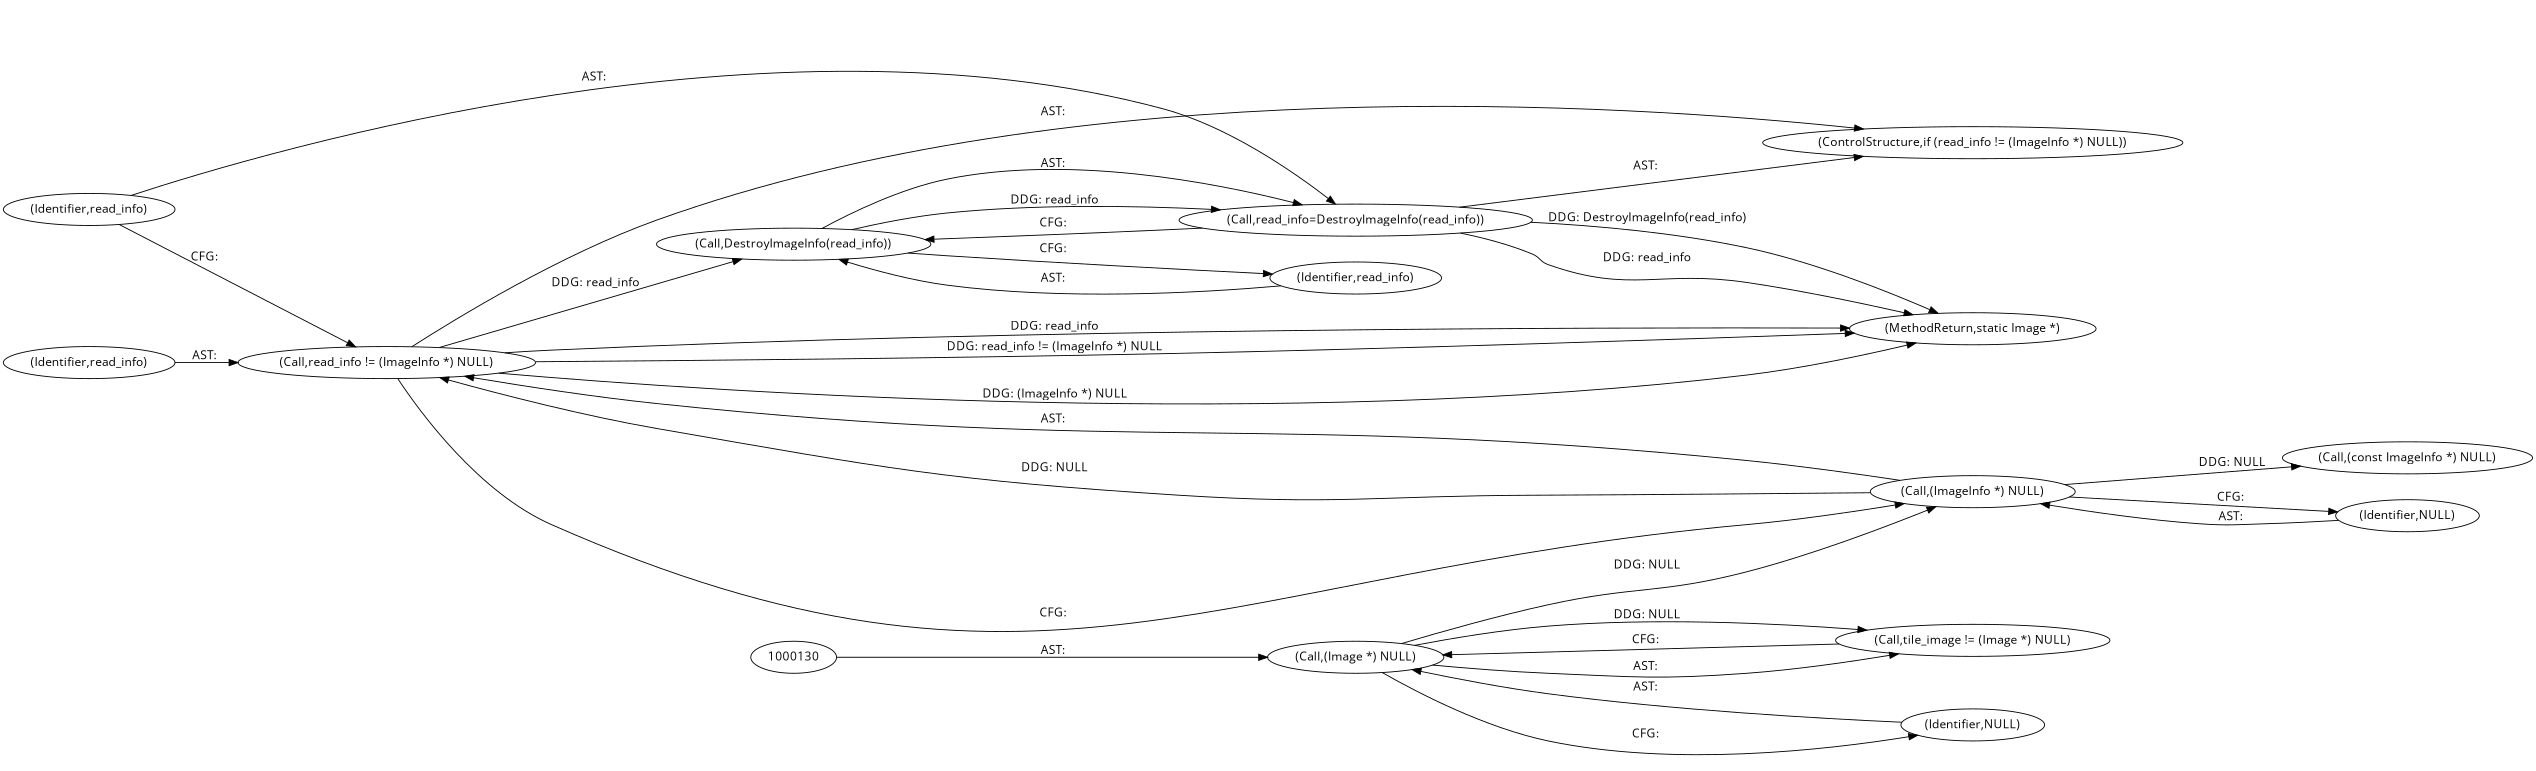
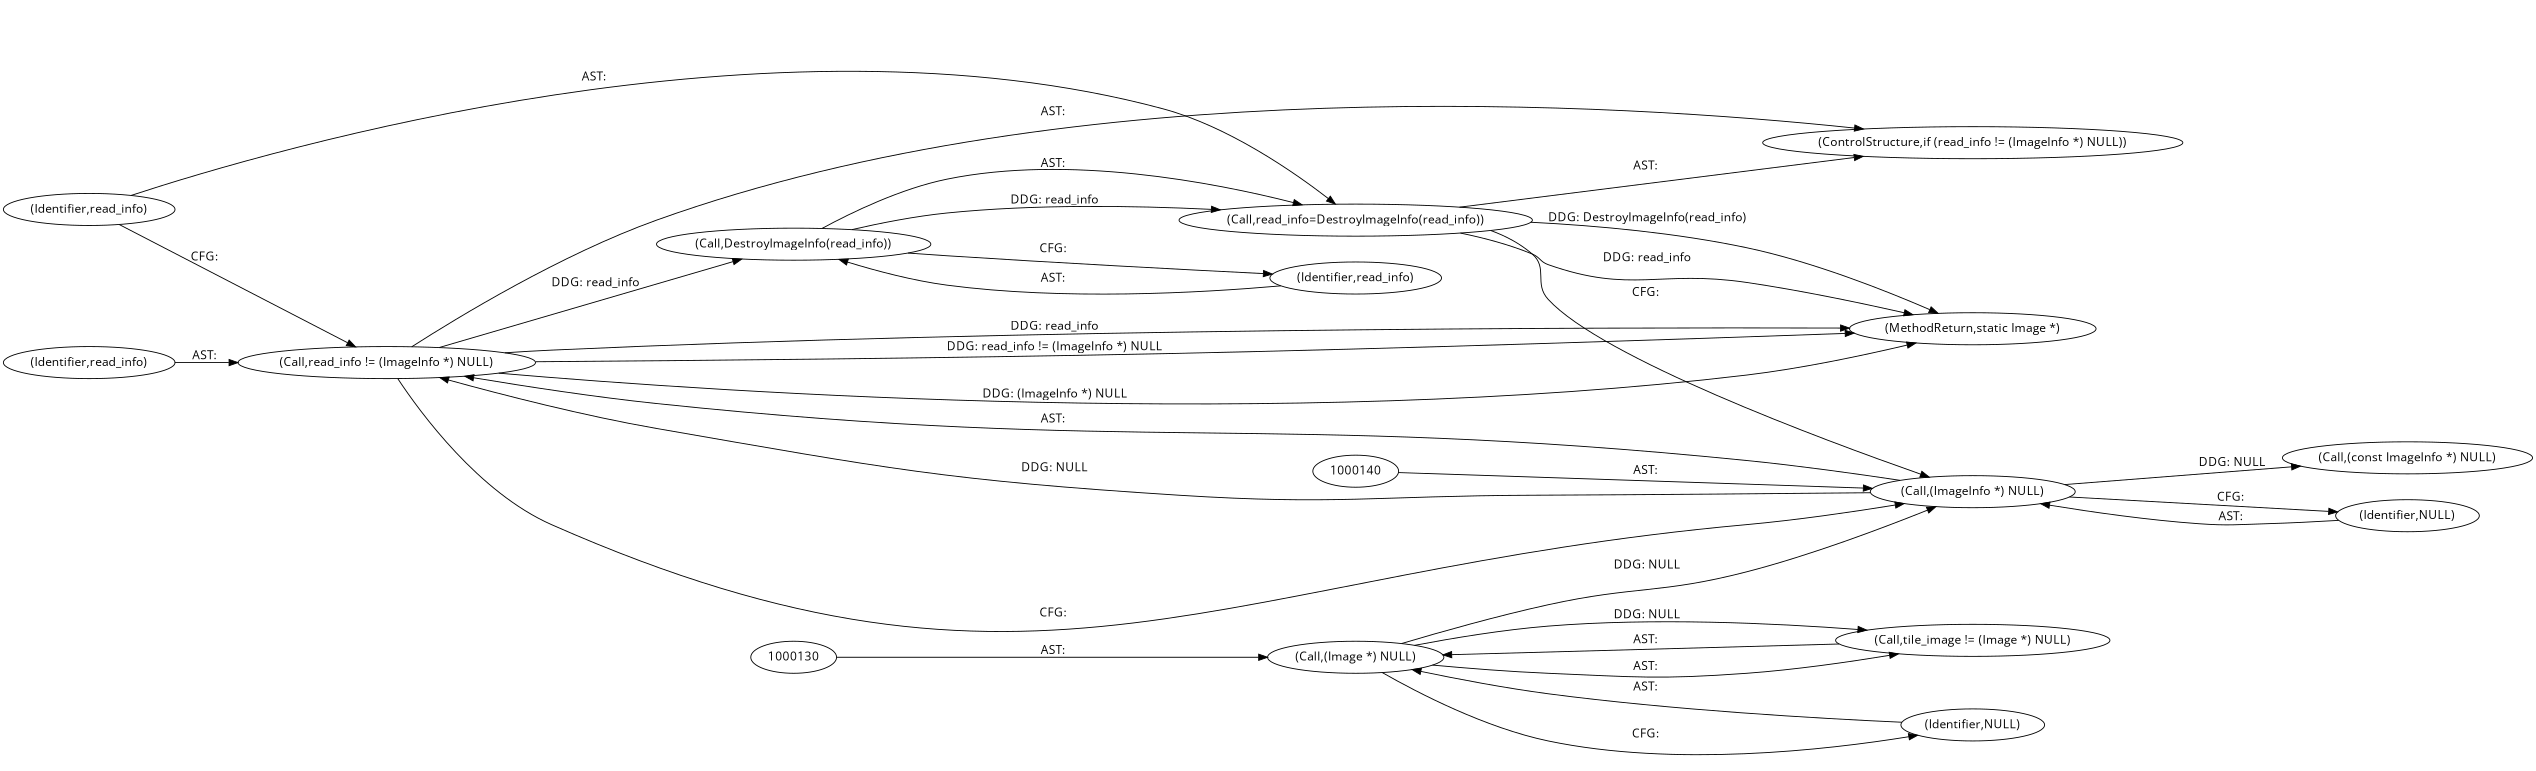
edge "(Call,read_info=DestroyImageInfo(read_info))" -> "(Call,DestroyImageInfo(read_info))": now "(Call,read_info=DestroyImageInfo(read_info))" -> "(Call,(ImageInfo *) NULL)"
node "1000140": added
edge "(Call,tile_image != (Image *) NULL)" -> "(Call,(Image *) NULL)": label "CFG: " -> "AST: "
